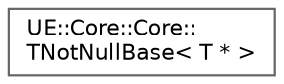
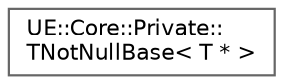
node "UE::Core::Core:: TNotNullBase< T * >": label "UE::Core::Core:: TNotNullBase< T * >" -> "UE::Core::Private:: TNotNullBase< T * >"
